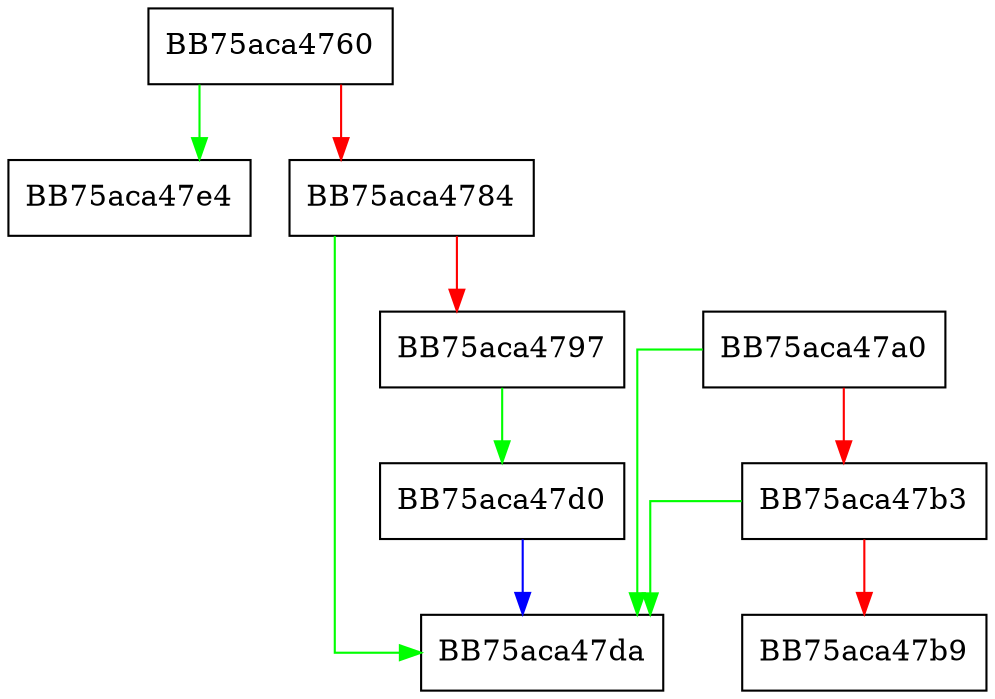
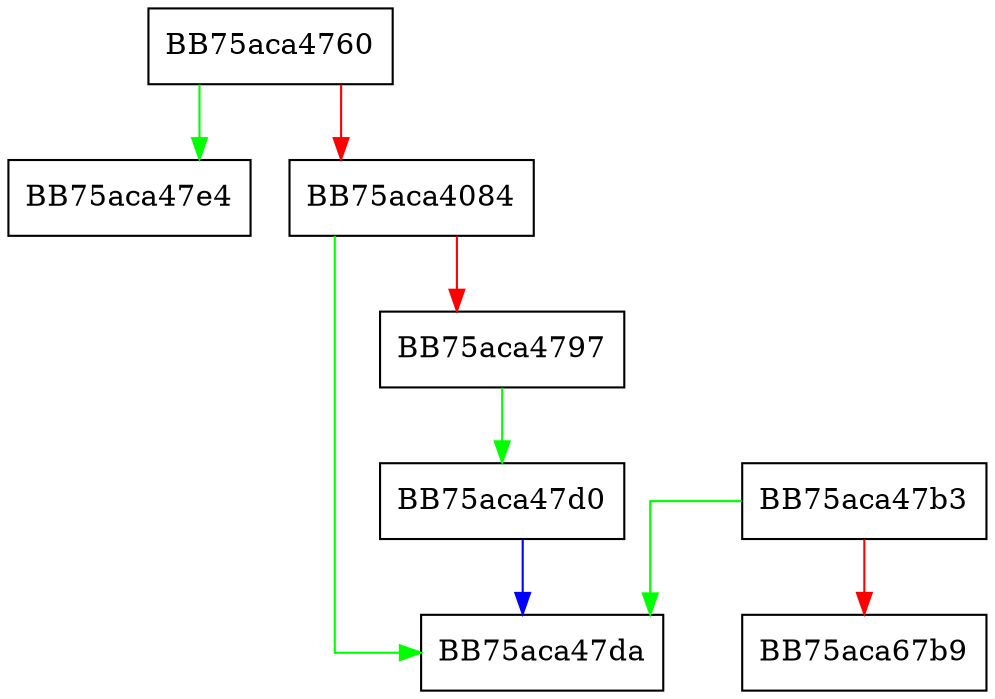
node "BB75aca4784": label "BB75aca4784" -> "BB75aca4084"
node "BB75aca47a0": removed
node "BB75aca47b9": label "BB75aca47b9" -> "BB75aca67b9"
